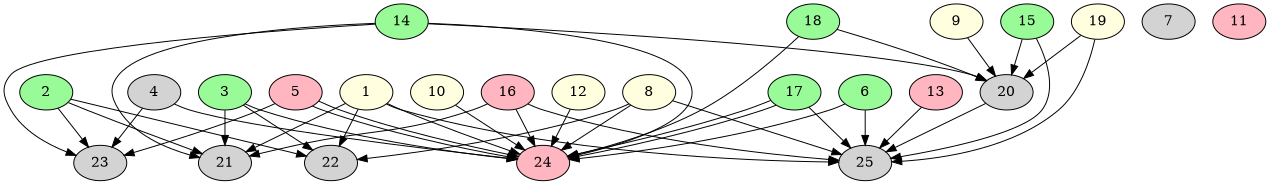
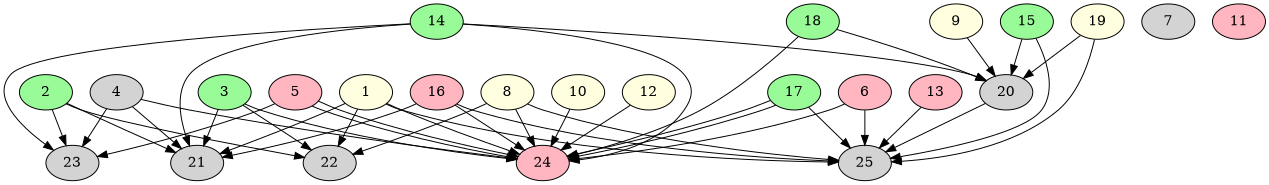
node "6": fillcolor palegreen -> lightpink
edge "4" -> "21": added
